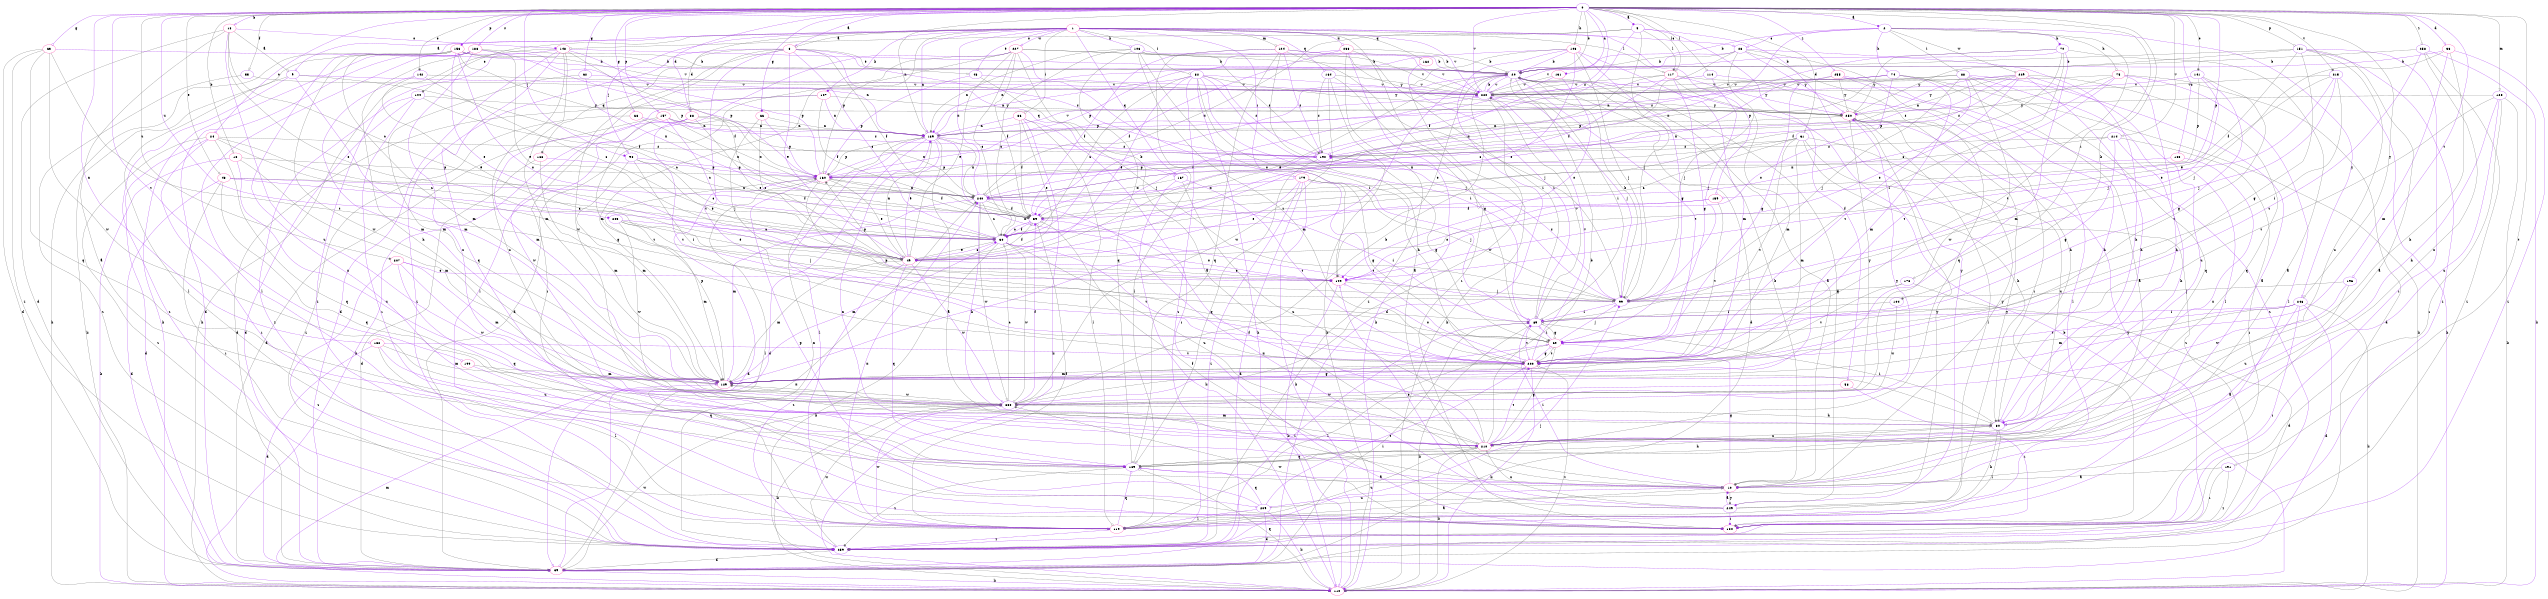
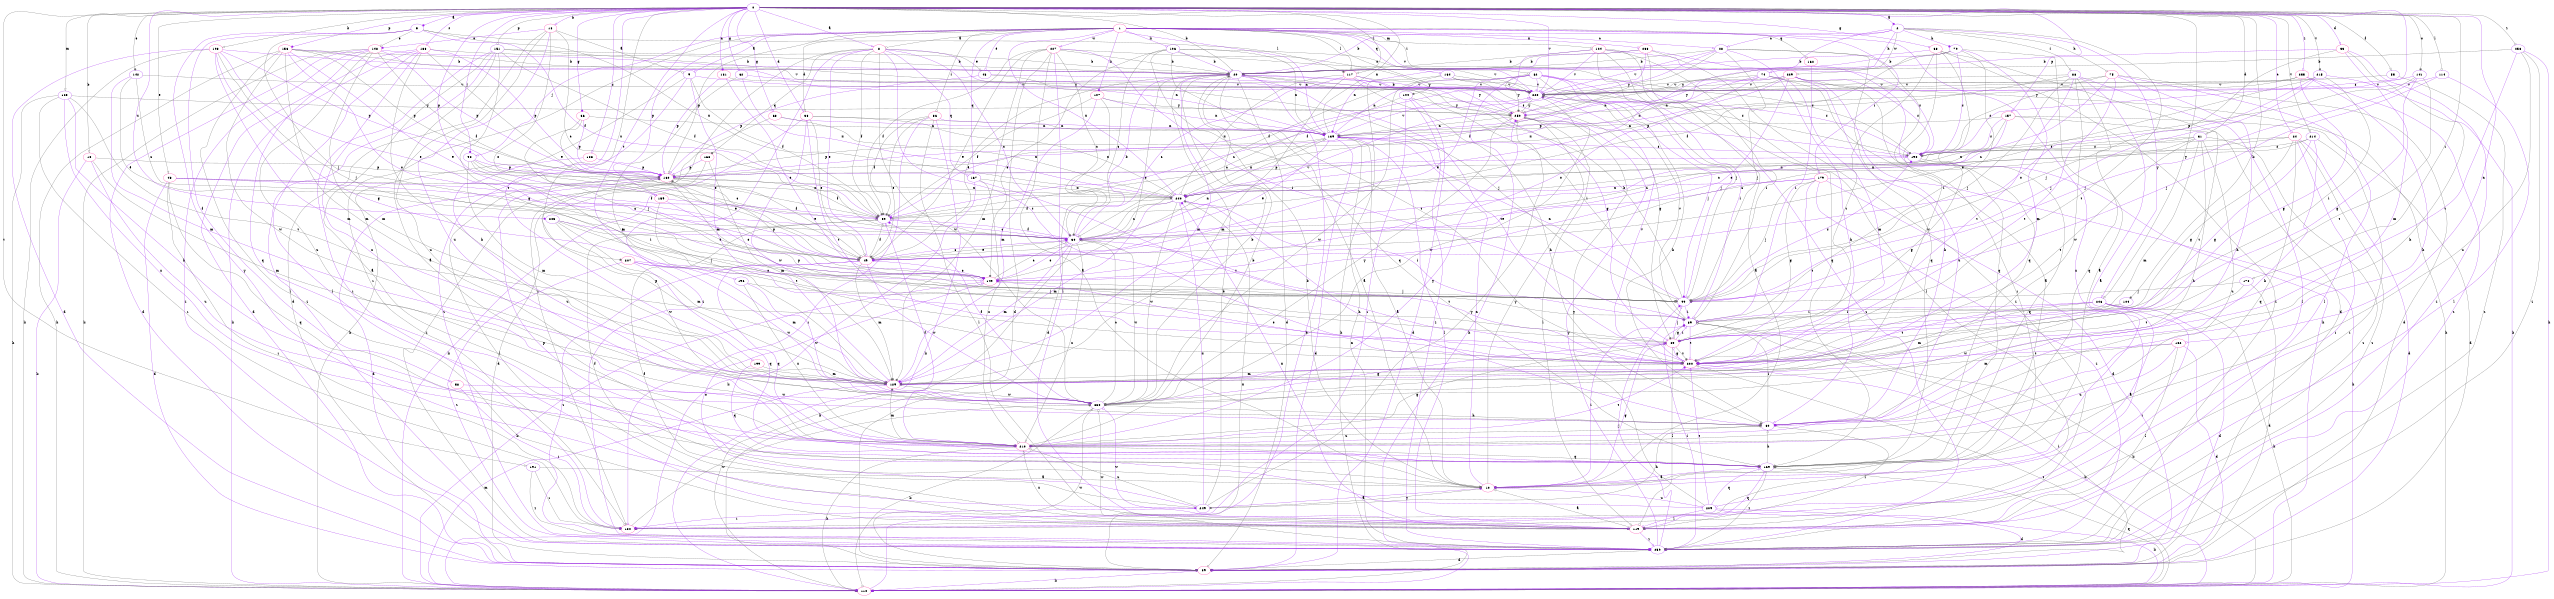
edge "149" -> "30": added, label "c"
